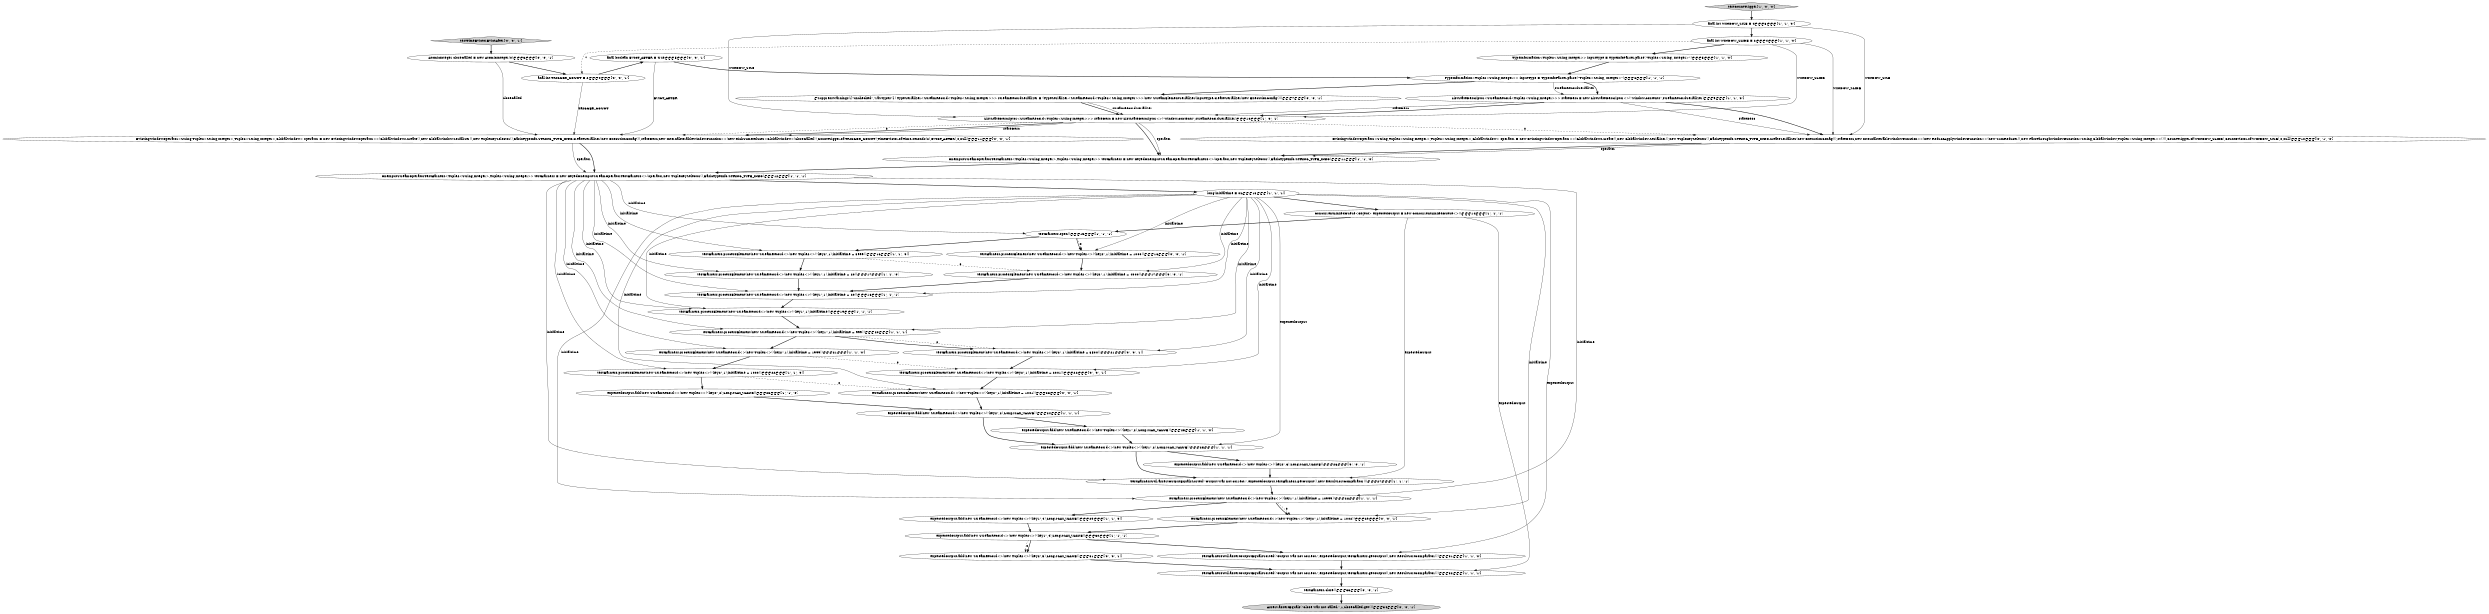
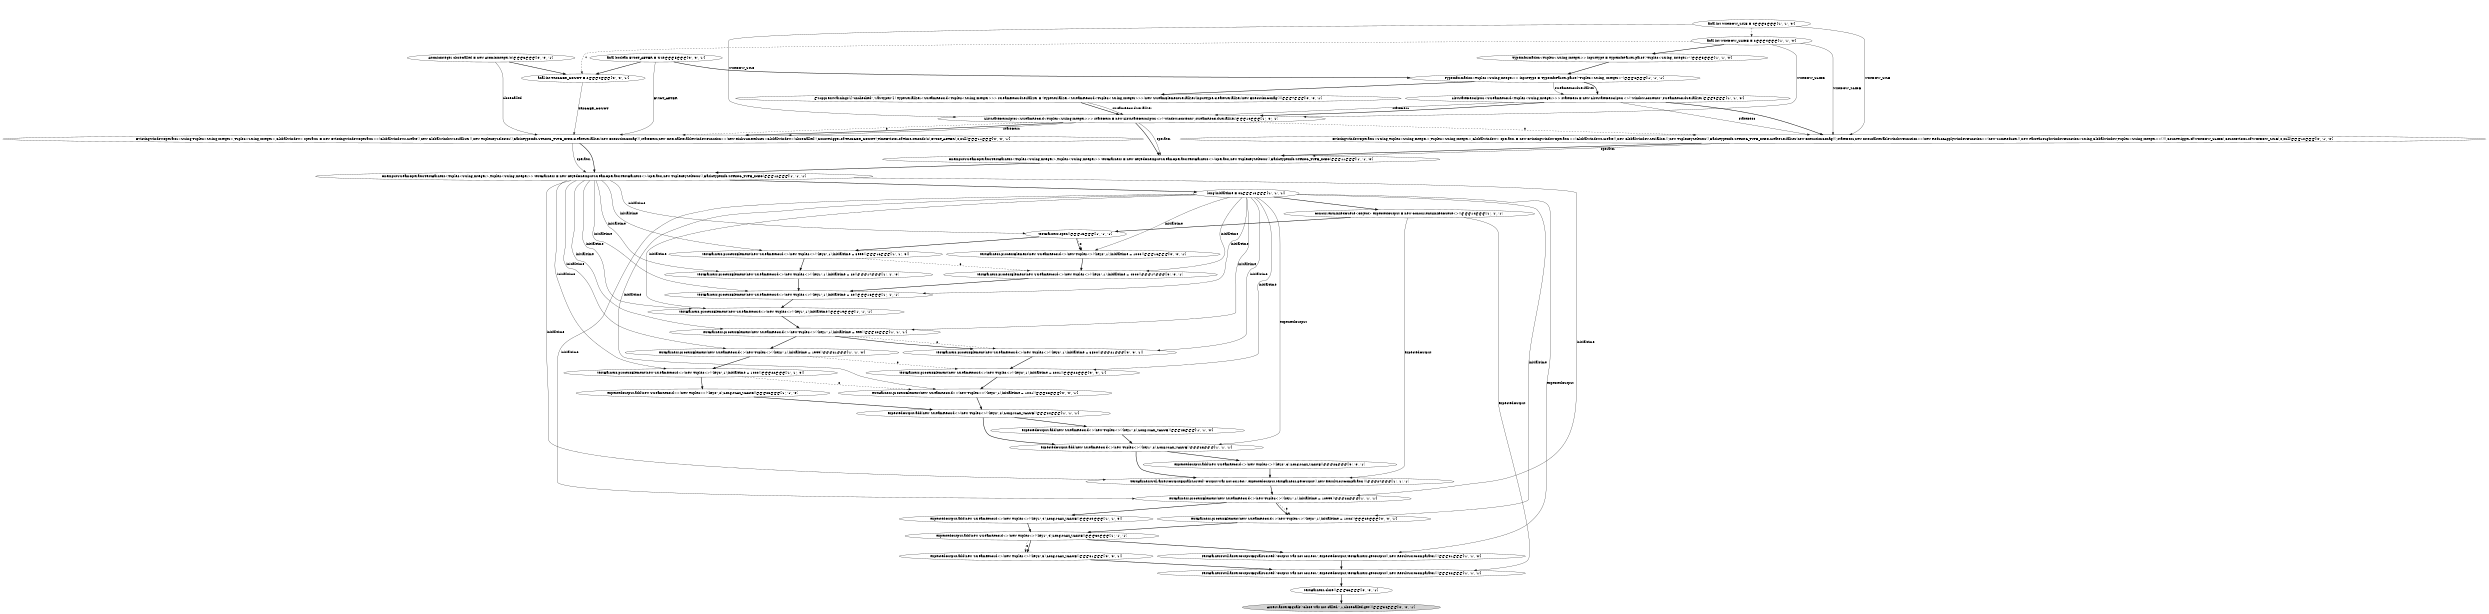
node "testCountTrigger['1', '0', '0']": removed
edge "final int WINDOW_SIZE = 4@@@3@@@['1', '1', '0']" -> "final int WINDOW_SLIDE = 2@@@4@@@['1', '1', '0']": style bold -> dashed
node "testTimeEvictorEvictAfter['0', '0', '1']": removed
edge "final int TRIGGER_COUNT = 2@@@4@@@['0', '0', '1']" -> "final boolean EVICT_AFTER = true@@@5@@@['0', '0', '1']": reversed
